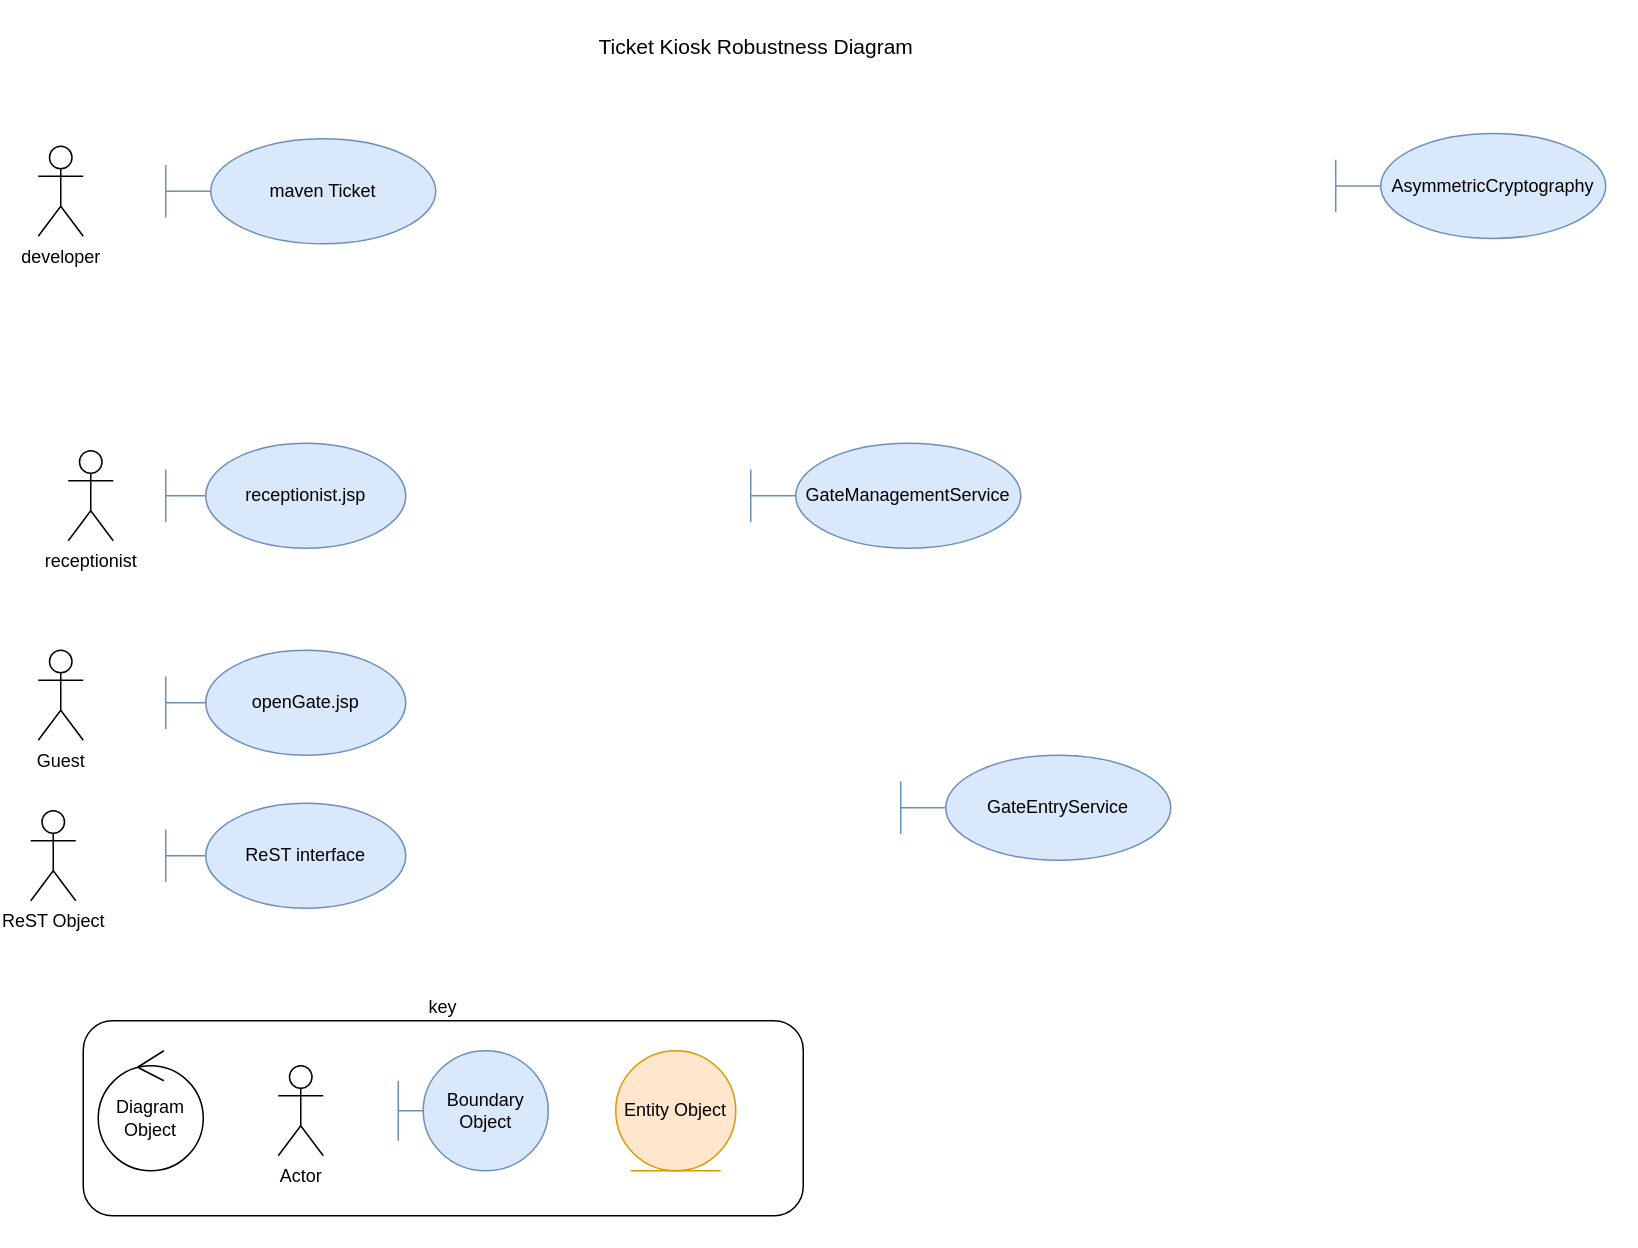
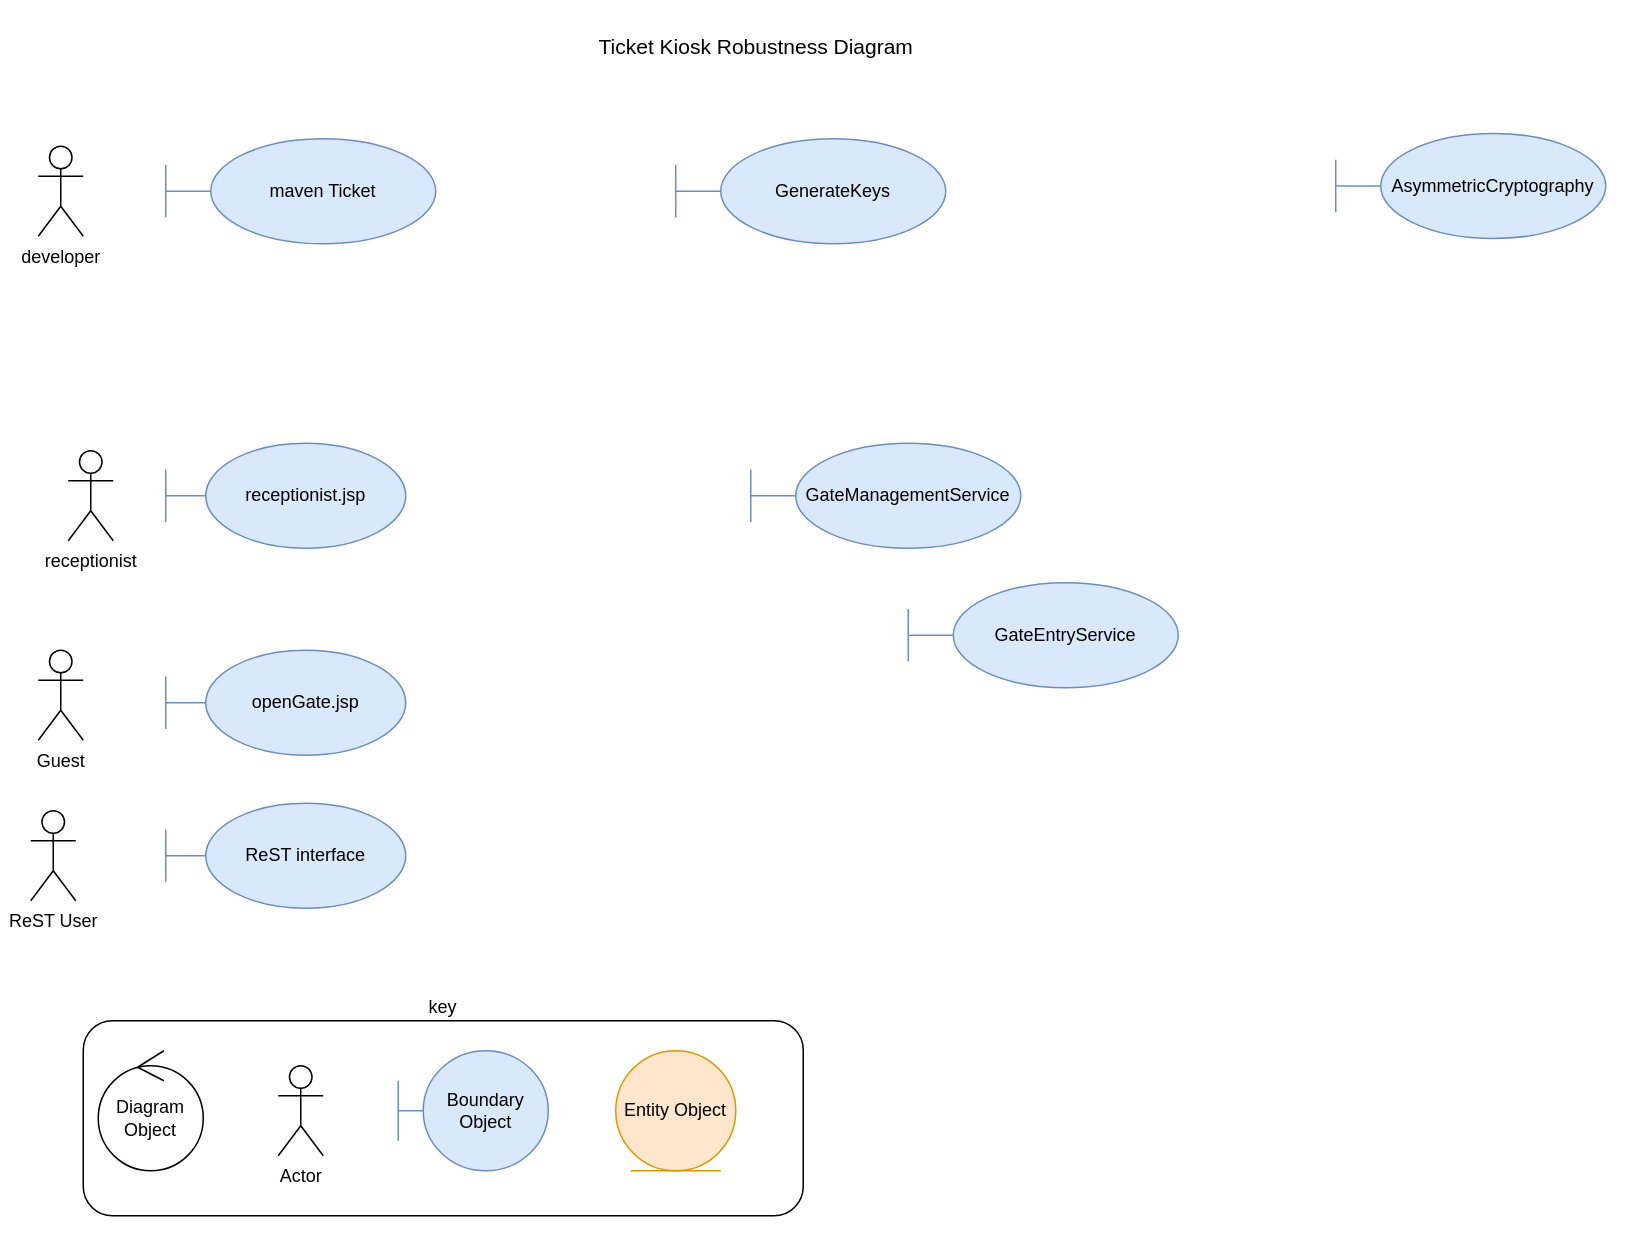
node "GenerateKeys": added
node "GateEntryService": moved (1036, 808) -> (1043, 635)
node "ReST Object": label "ReST Object" -> "ReST User"
